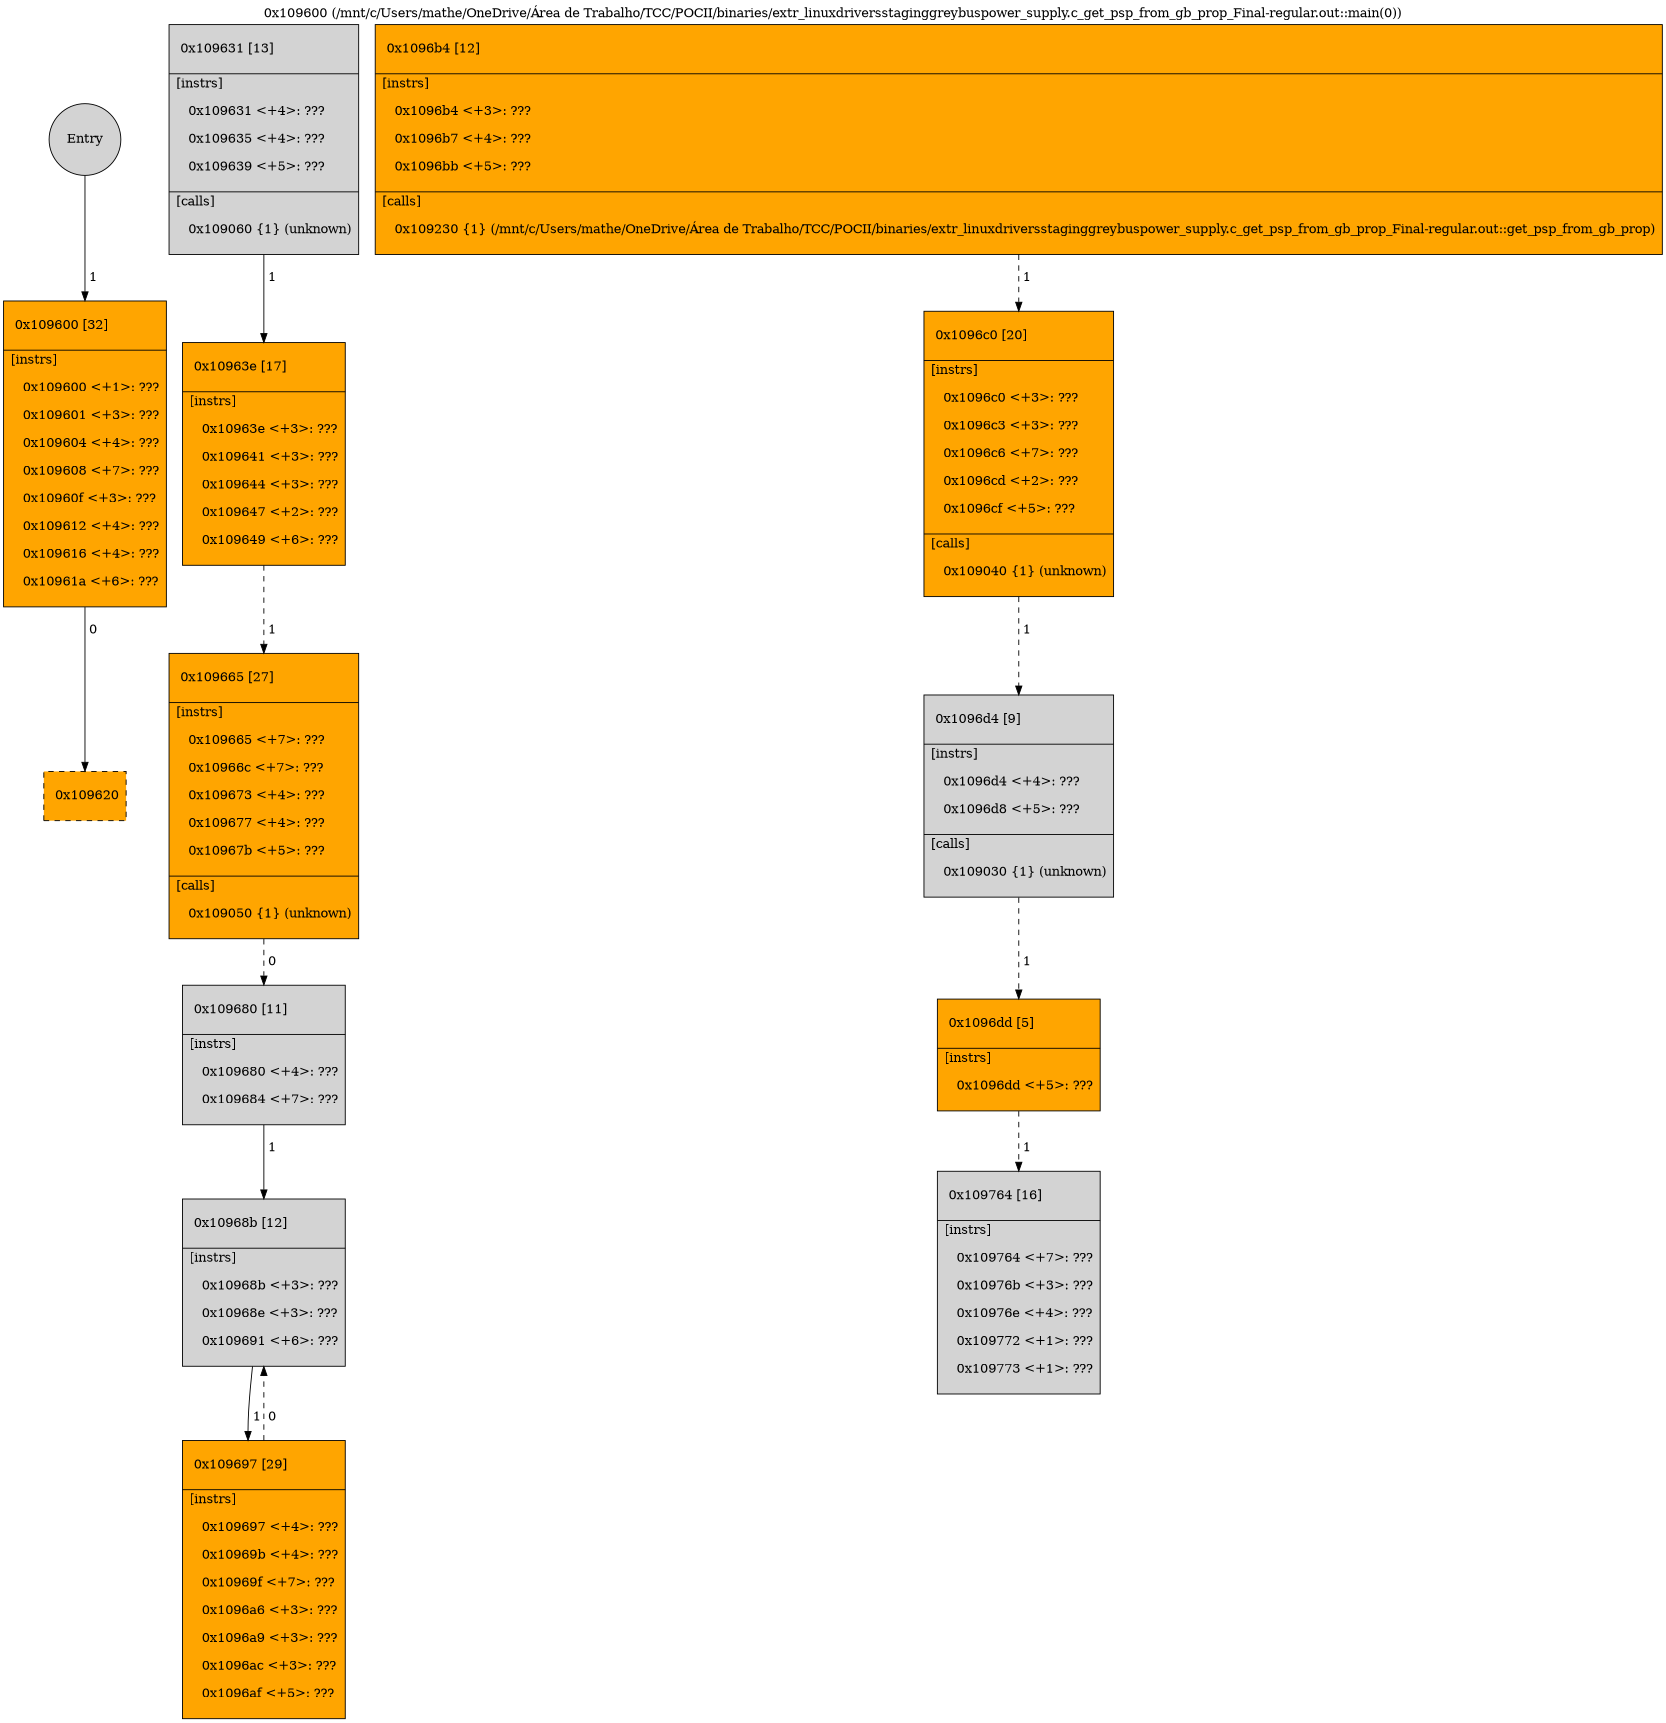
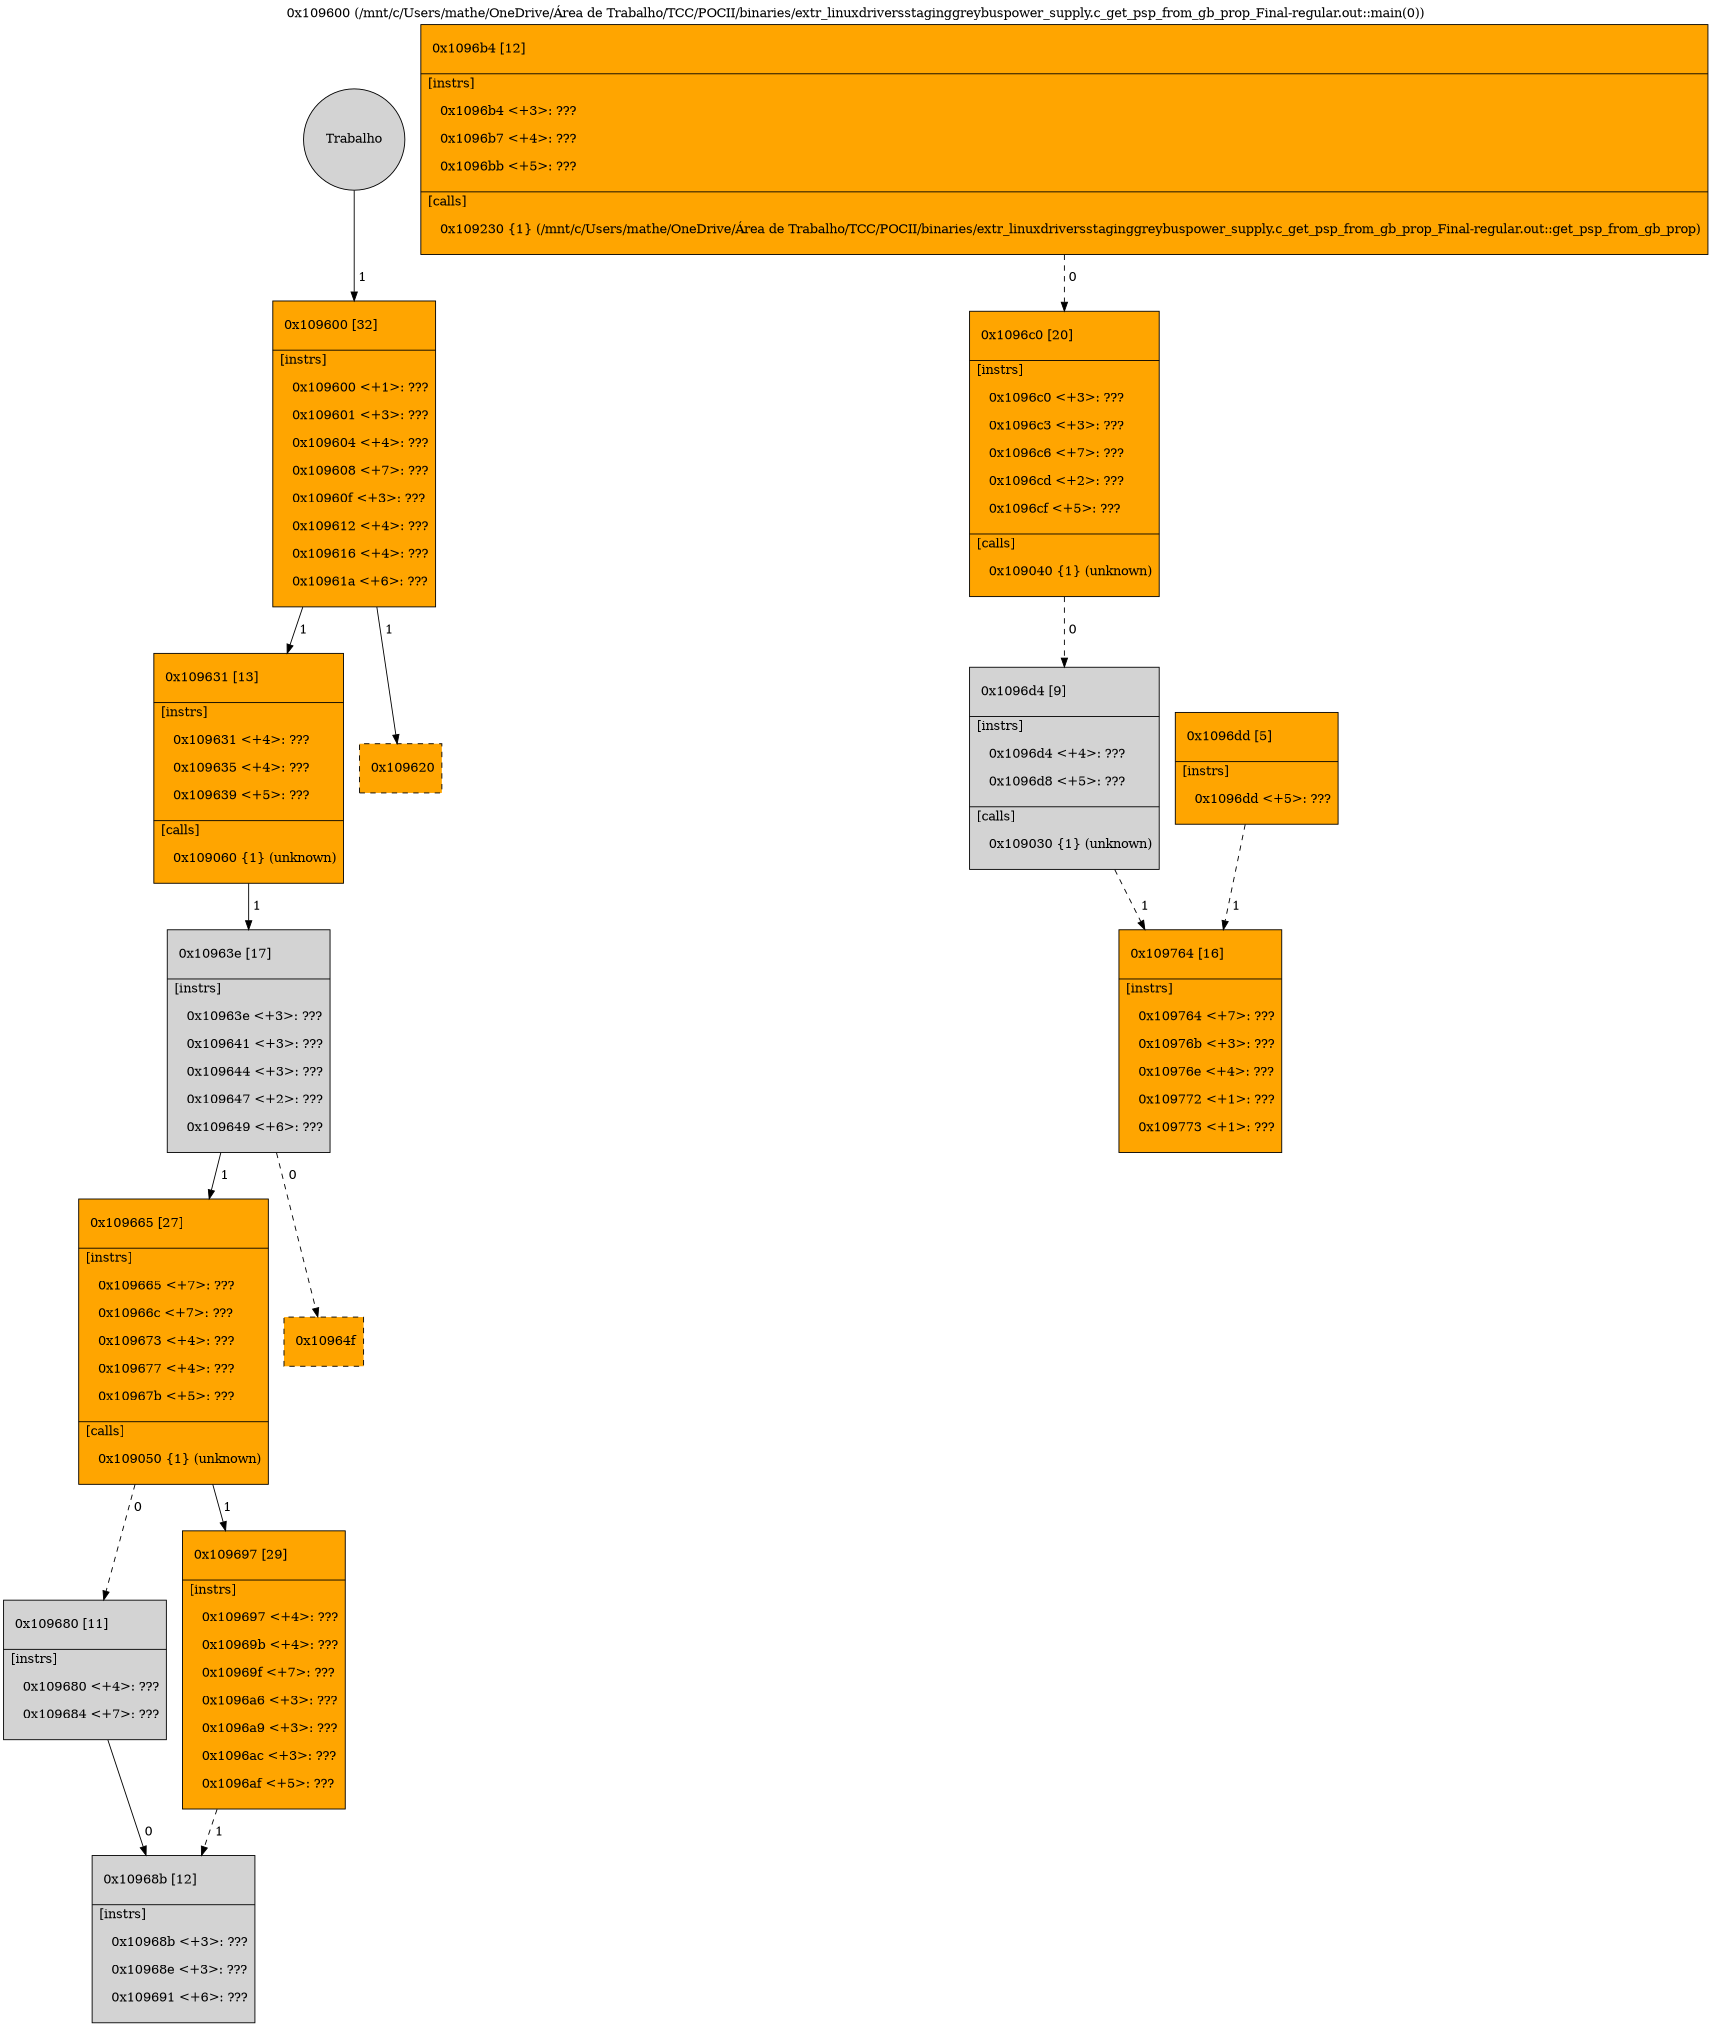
node "Entry": label "Entry" -> "Trabalho"
node "0x109631 [13]": fillcolor lightgrey -> orange
edge "0x1096b4 [12]" -> "0x1096c0 [20]": label " 1" -> " 0"
node "0x10963e [17]": fillcolor orange -> lightgrey
edge "0x10963e [17]" -> "0x109665 [27]": style dashed -> solid
edge "0x109600 [32]" -> "0x109631 [13]": added, label "1"
edge "0x109600 [32]" -> "0x109620": label " 0" -> " 1"
edge "0x1096c0 [20]" -> "0x1096d4 [9]": label " 1" -> " 0"
edge "0x1096d4 [9]" -> "0x1096dd [5]": now "0x1096d4 [9]" -> "0x109764 [16]"
edge "0x109680 [11]" -> "0x10968b [12]": label " 1" -> " 0"
node "0x109764 [16]": fillcolor lightgrey -> orange
node "0x10964f": added
edge "0x10968b [12]" -> "0x109697 [29]": now "0x109665 [27]" -> "0x109697 [29]"
edge "0x109697 [29]" -> "0x10968b [12]": label " 0" -> " 1"
